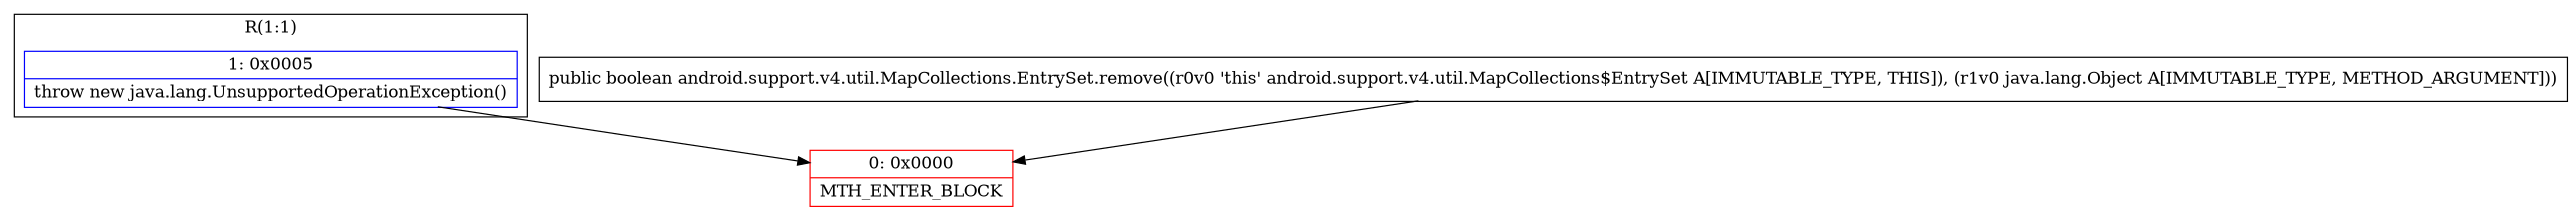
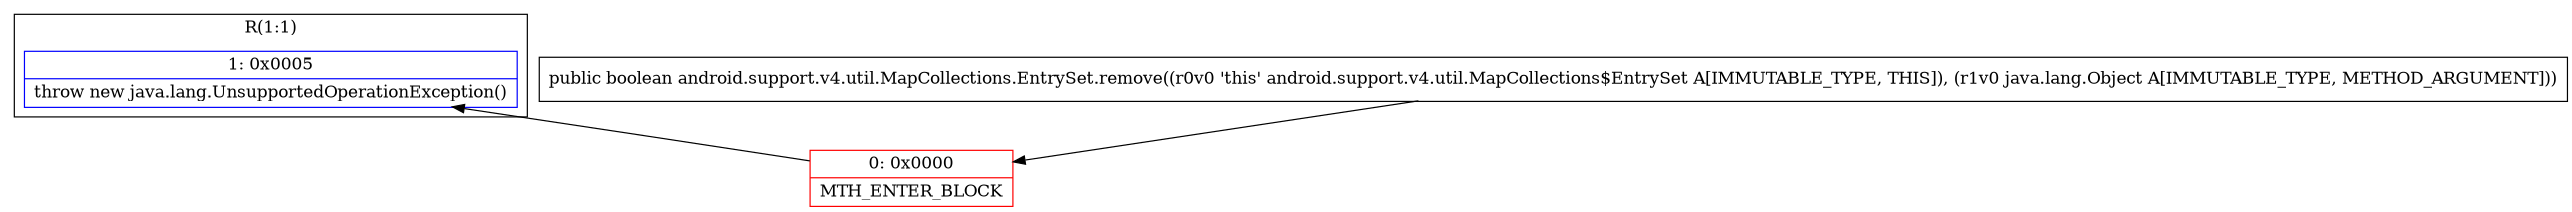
edge "1: 0x0005" -> "0: 0x0000": reversed
